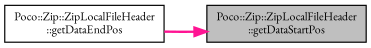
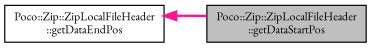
edge "Poco::Zip::ZipLocalFileHeader ::getDataEndPos" -> "Poco::Zip::ZipLocalFileHeader ::getDataStartPos": reversed
